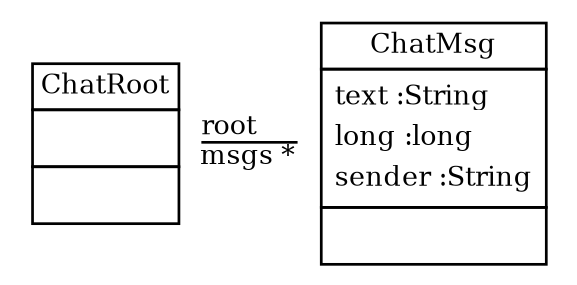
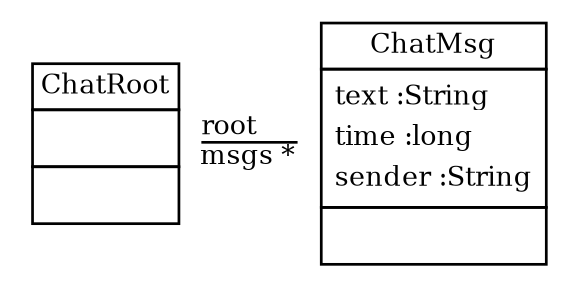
node "ChatMsg": text "long :long" -> "time :long"
